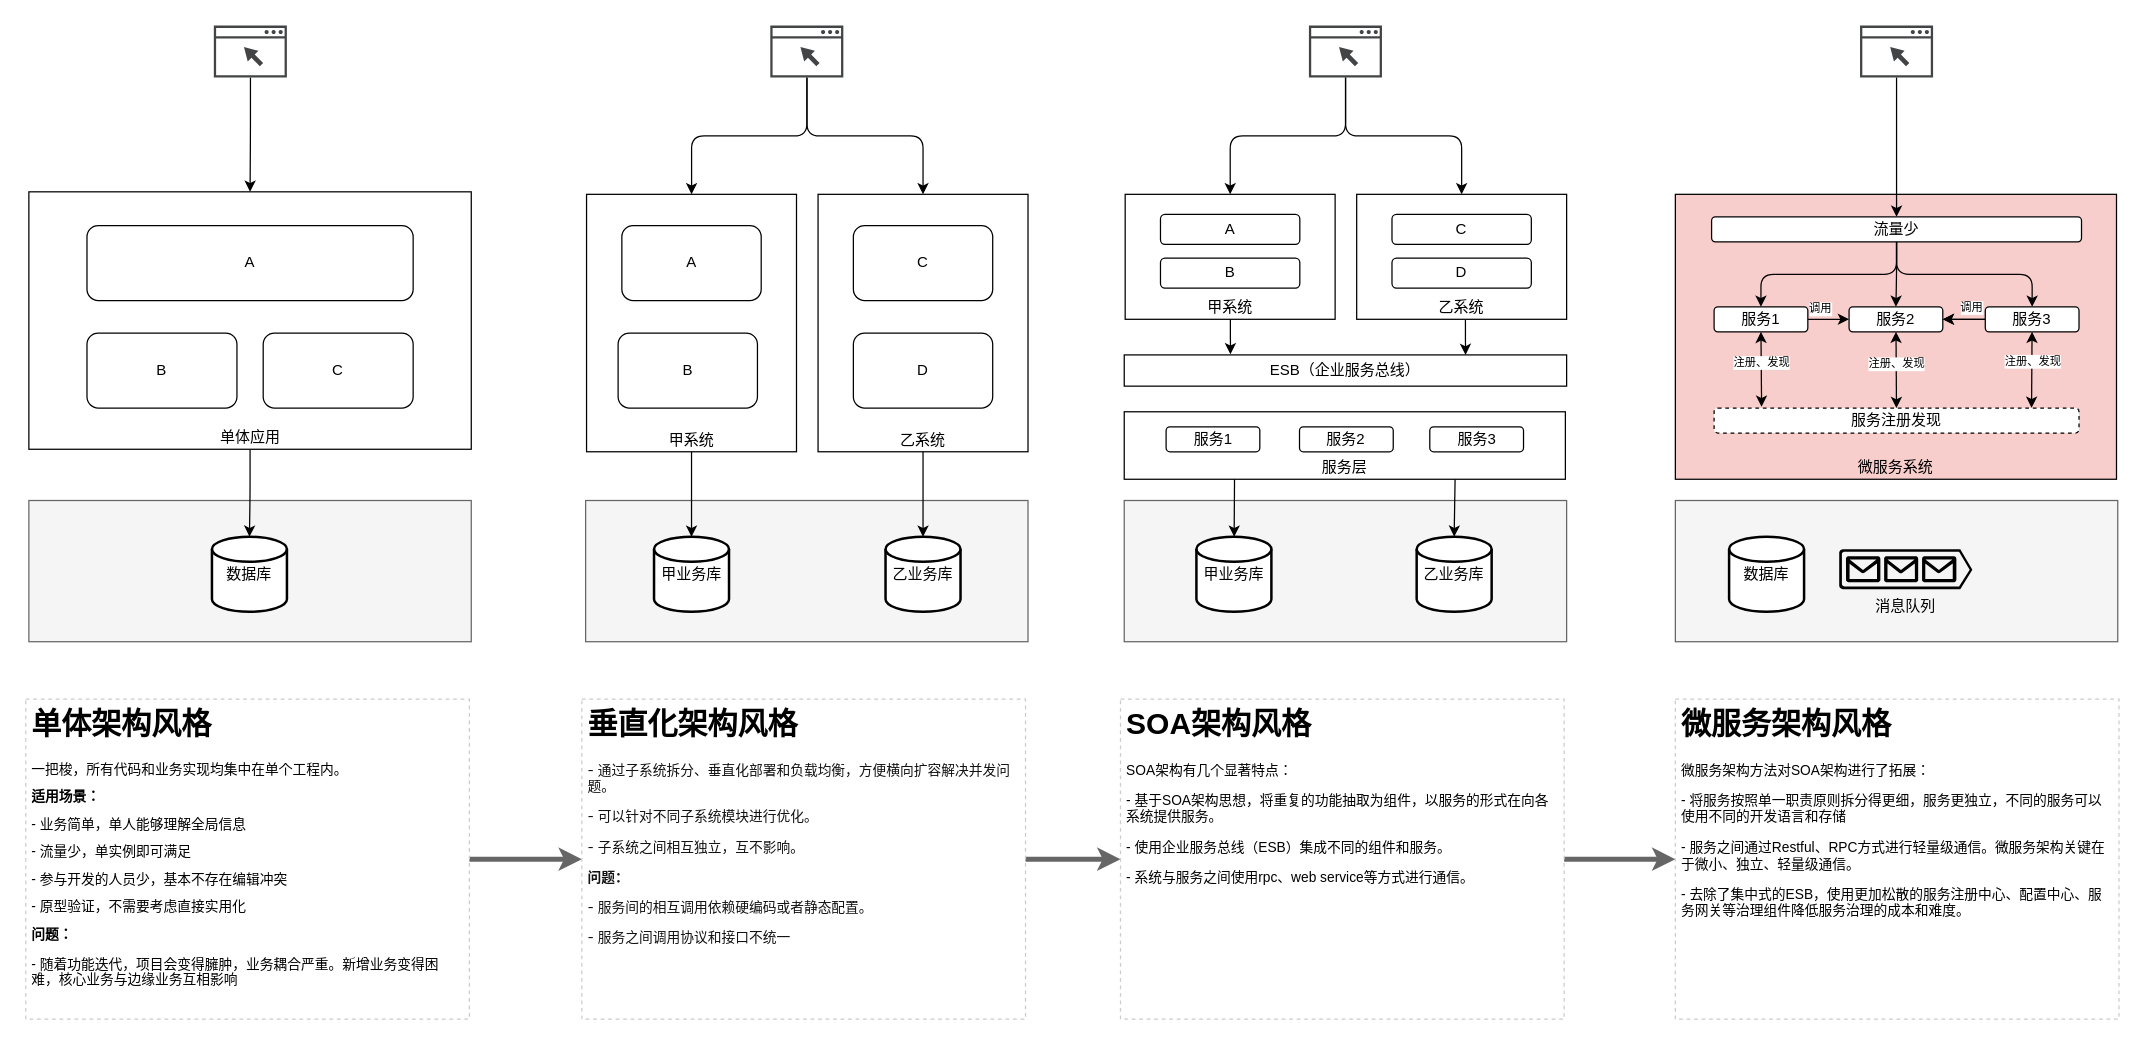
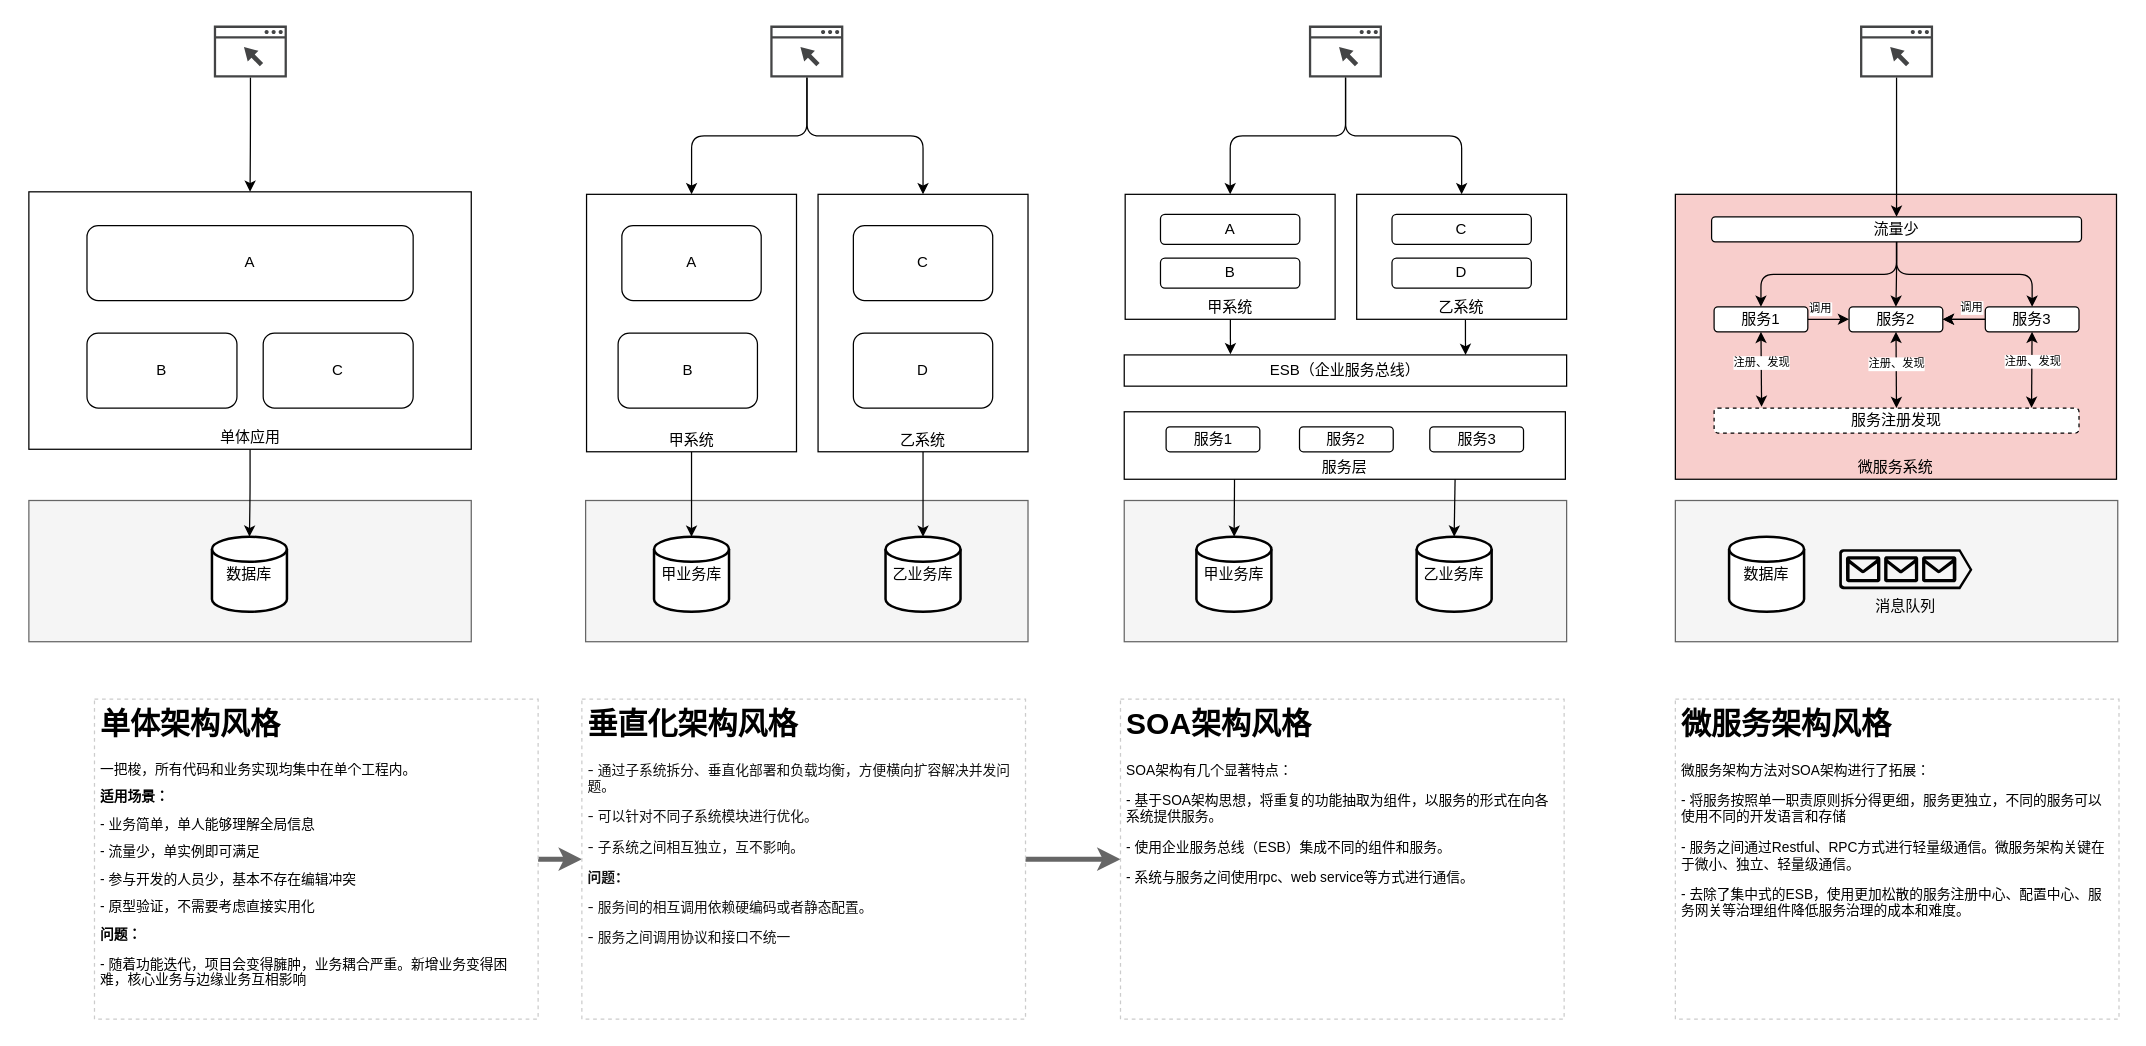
node "单体架构风格一把梭，所有代码和业务实现均集中在单个工程内。 适用场景： - 业务简单，单人能够理解全局信息 - 流量少，单实例即可满足 - 参与开发的人员少，基本不存在编辑冲突 - 原型验证，不需要考虑直接实用化 问题： - 随着功能迭代，项目会变得臃肿，业务耦合严重。新增业务变得困难，核⼼业务与边缘业务互相影响": moved (248, 859) -> (316, 859)
edge "SOA架构风格SOA架构有几个显著特点： - 基于SOA架构思想，将重复的功能抽取为组件，以服务的形式在向各系统提供服务。 - 使用企业服务总线（ESB）集成不同的组件和服务。 - 系统与服务之间使用rpc、web service等方式进行通信。" -> "微服务架构风格微服务架构方法对SOA架构进行了拓展： - 将服务按照单一职责原则拆分得更细，服务更独⽴，不同的服务可以使⽤不同的开发语⾔和存储 - 服务之间通过Restful、RPC方式进行轻量级通信。微服务架构关键在于微⼩、独⽴、轻量级通信。 - 去除了集中式的ESB，使用更加松散的服务注册中心、配置中心、服务网关等治理组件降低服务治理的成本和难度。": removed
